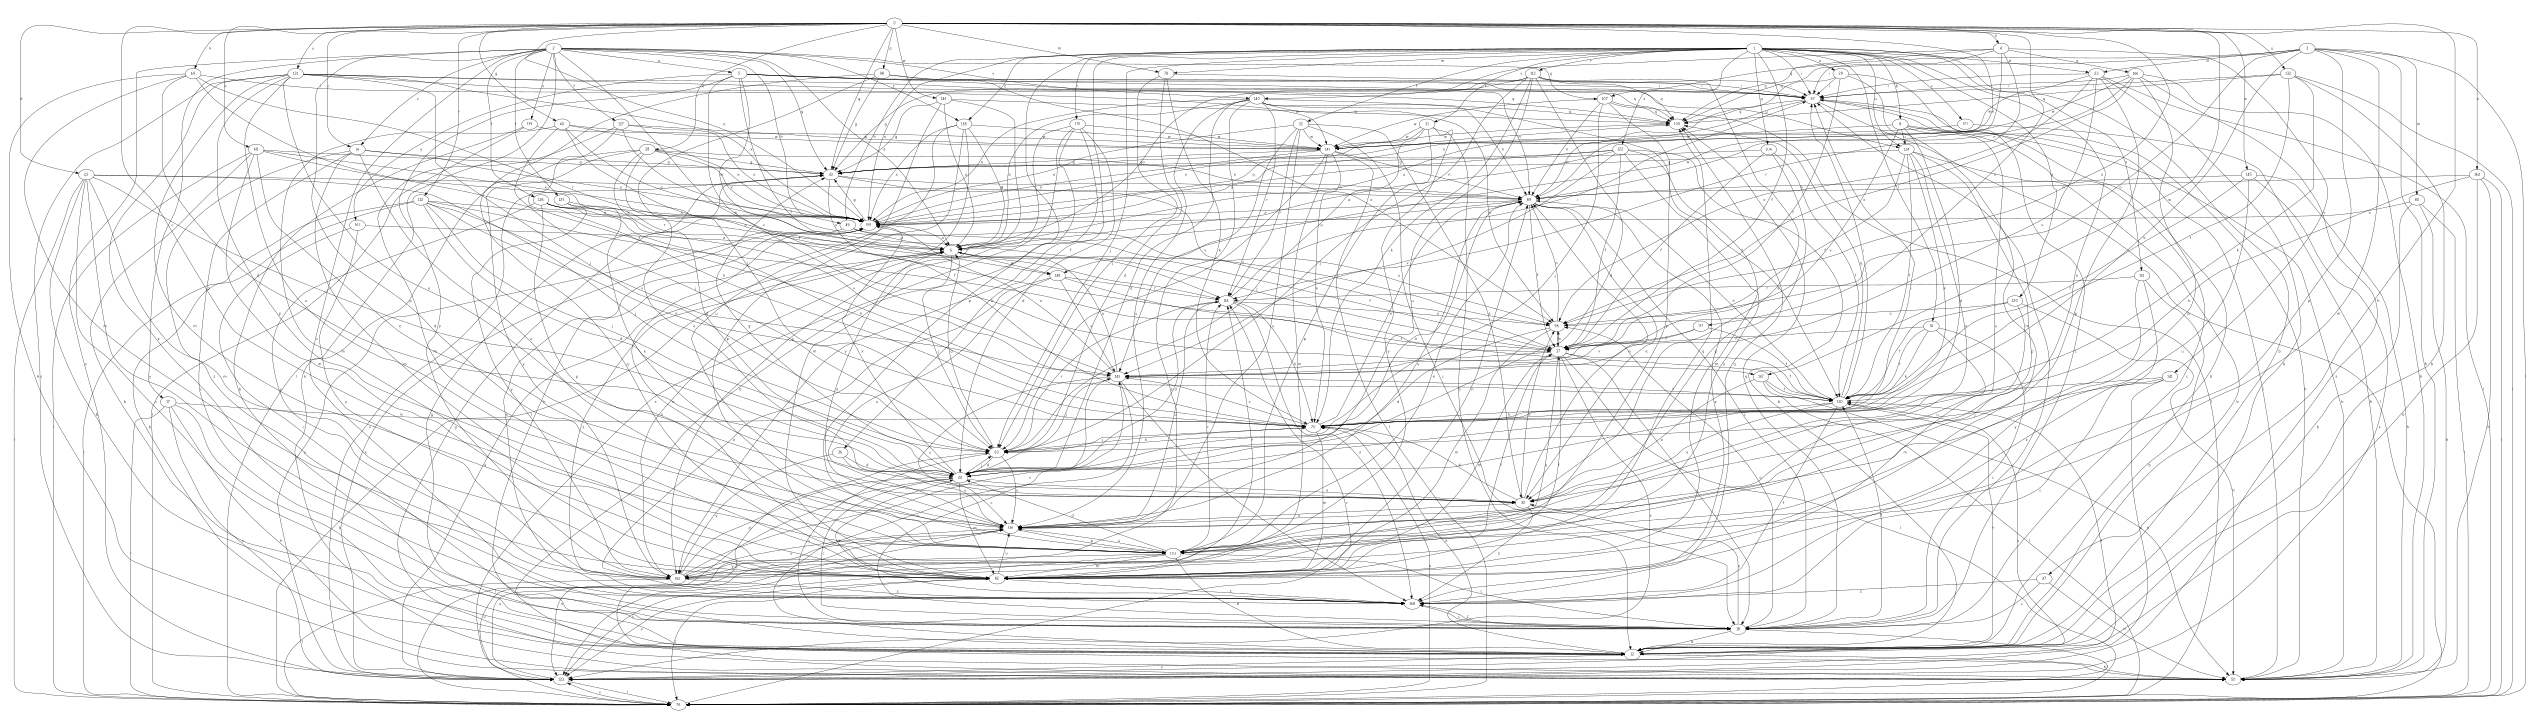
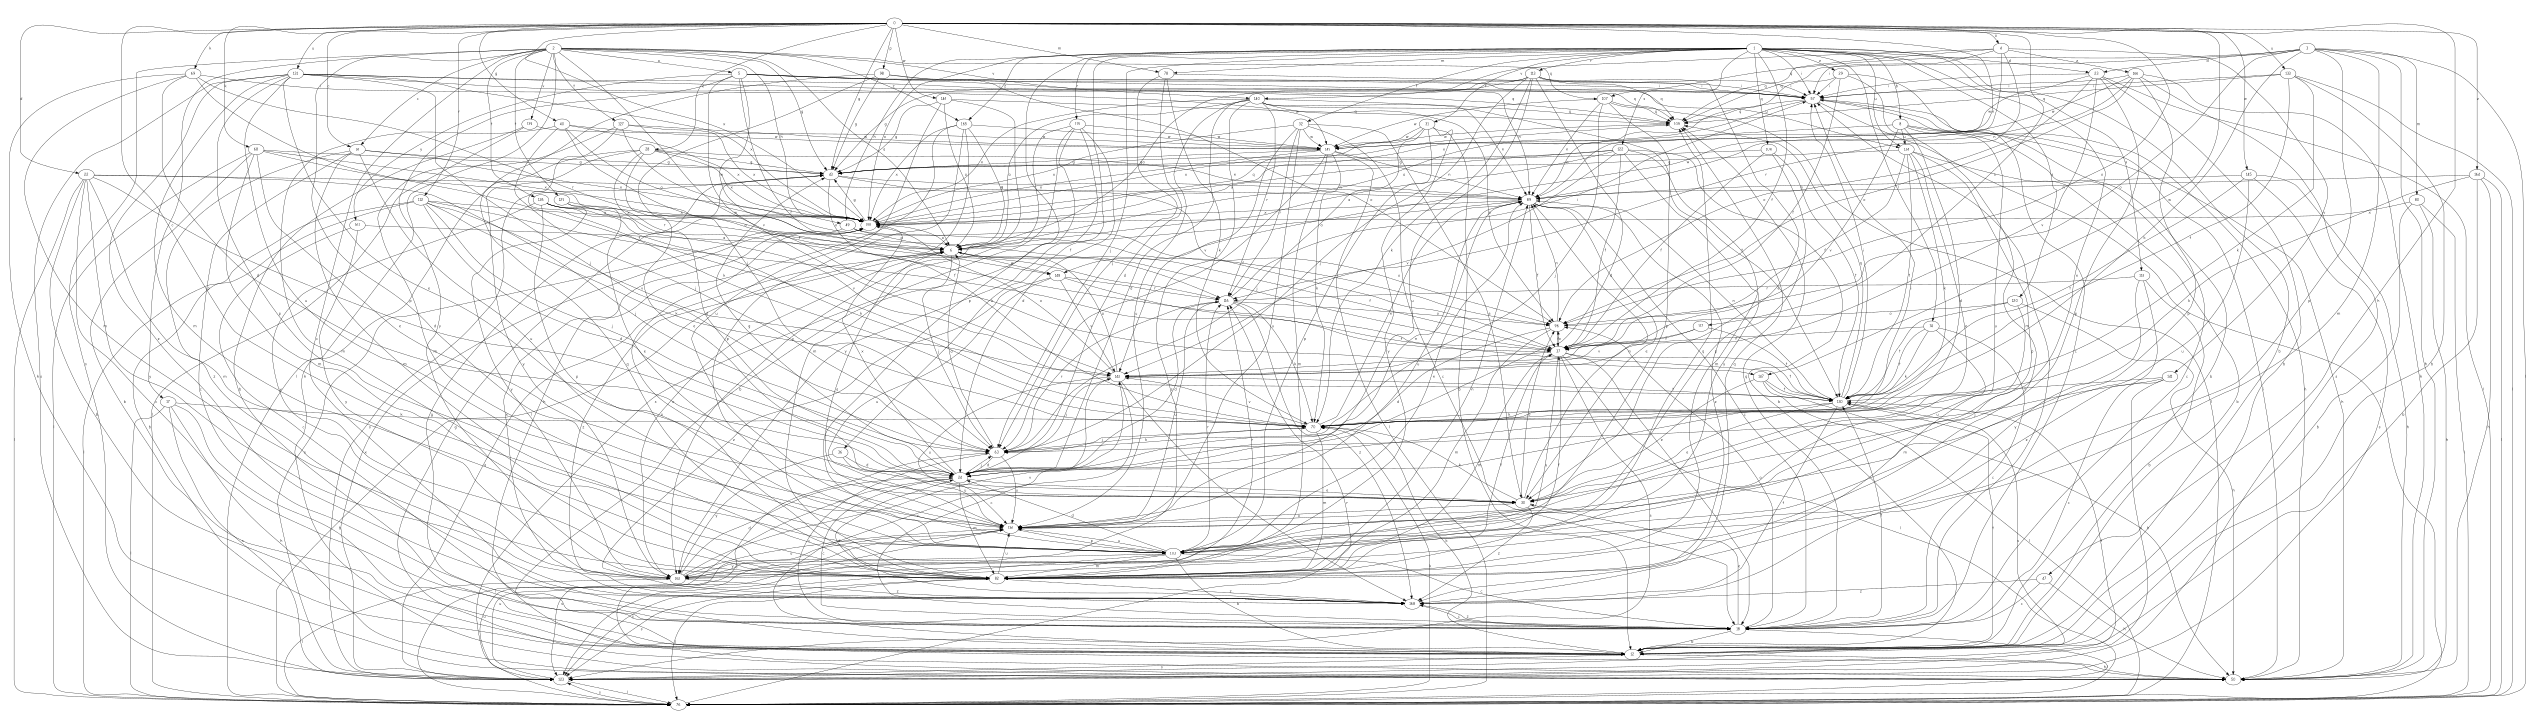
node "121": removed
edge "141" -> "168": now "141" -> "18"
